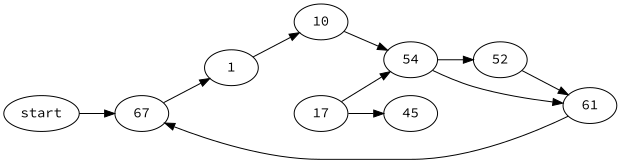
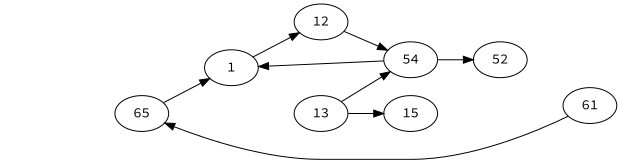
node "10": label "10" -> "12"
edge "52" -> "61": removed
edge "54" -> "61": now "54" -> "1"
node "start": removed
node "67": label "67" -> "65"
node "17": label "17" -> "13"
node "45": label "45" -> "15"
